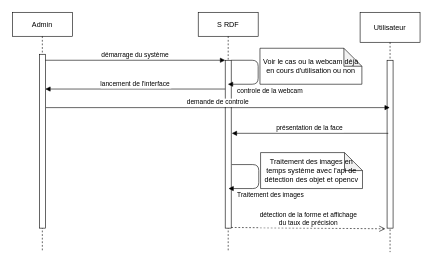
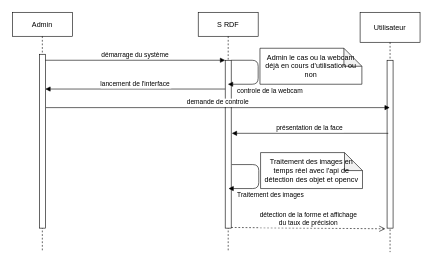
node "Voir le cas ou la webcam déjà en cours d'utilisation ou non": label "Voir le cas ou la webcam déjà en cours d'utilisation ou non" -> "Admin le cas ou la webcam déjà en cours d'utilisation ou non"
node "Traitement des images en temps système avec l'api de détection des objet et opencv": label "Traitement des images en temps système avec l'api de détection des objet et opencv" -> "Traitement des images en temps réel avec l'api de détection des objet et opencv"
